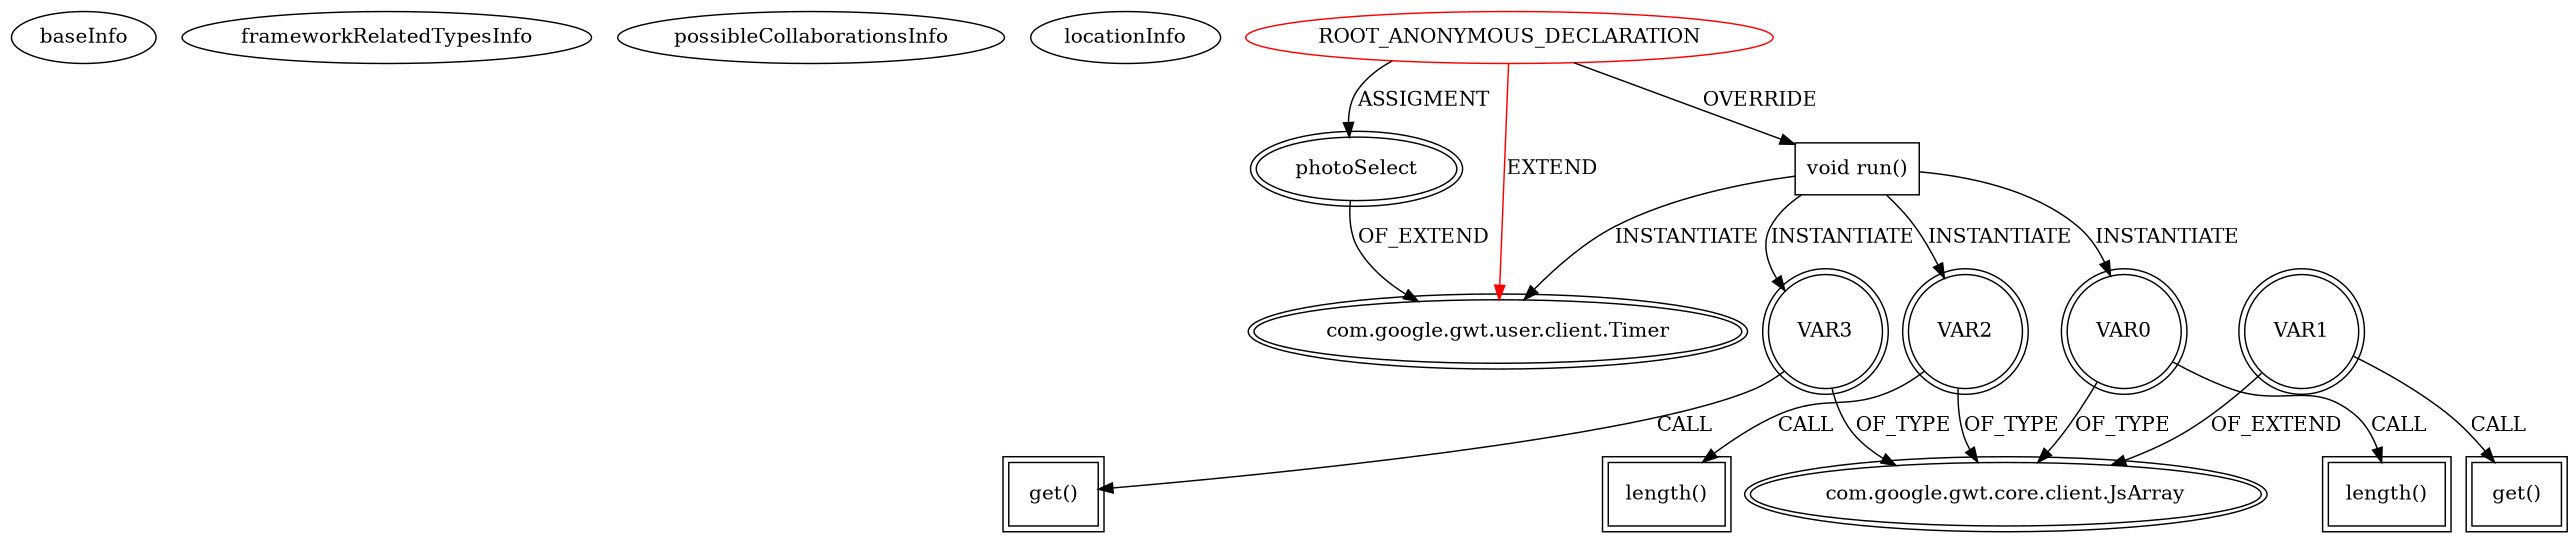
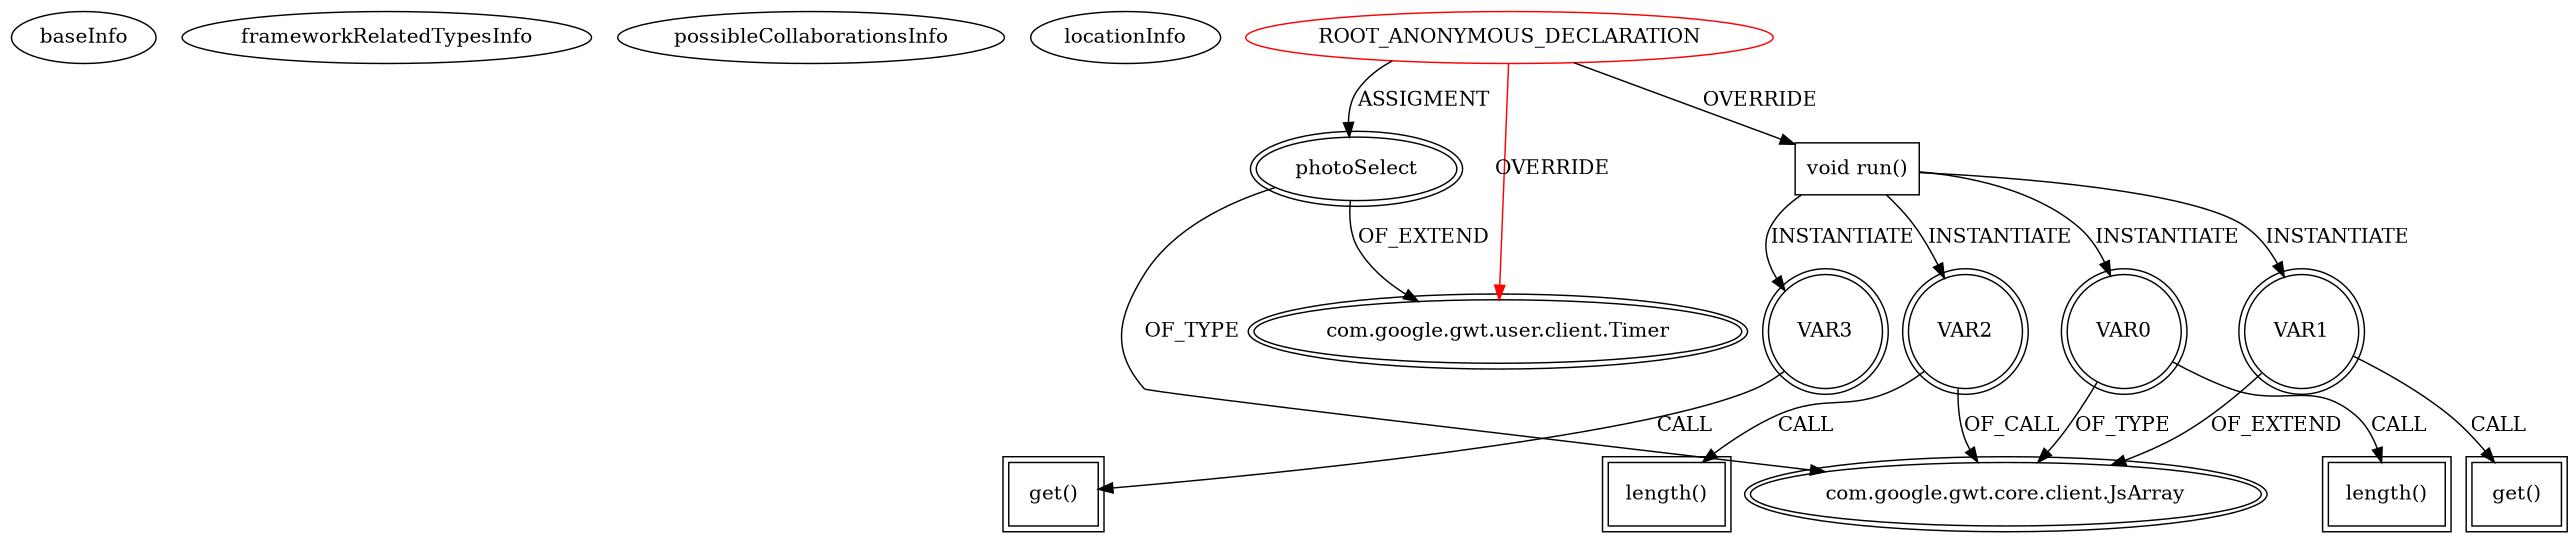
edge "ROOT_ANONYMOUS_DECLARATION" -> "com.google.gwt.user.client.Timer": label "EXTEND" -> "OVERRIDE"
edge "void run()" -> "com.google.gwt.user.client.Timer": now "void run()" -> "VAR1"
edge "VAR2" -> "com.google.gwt.core.client.JsArray": label "OF_TYPE" -> "OF_CALL"
edge "VAR3" -> "com.google.gwt.core.client.JsArray": now "photoSelect" -> "com.google.gwt.core.client.JsArray"
